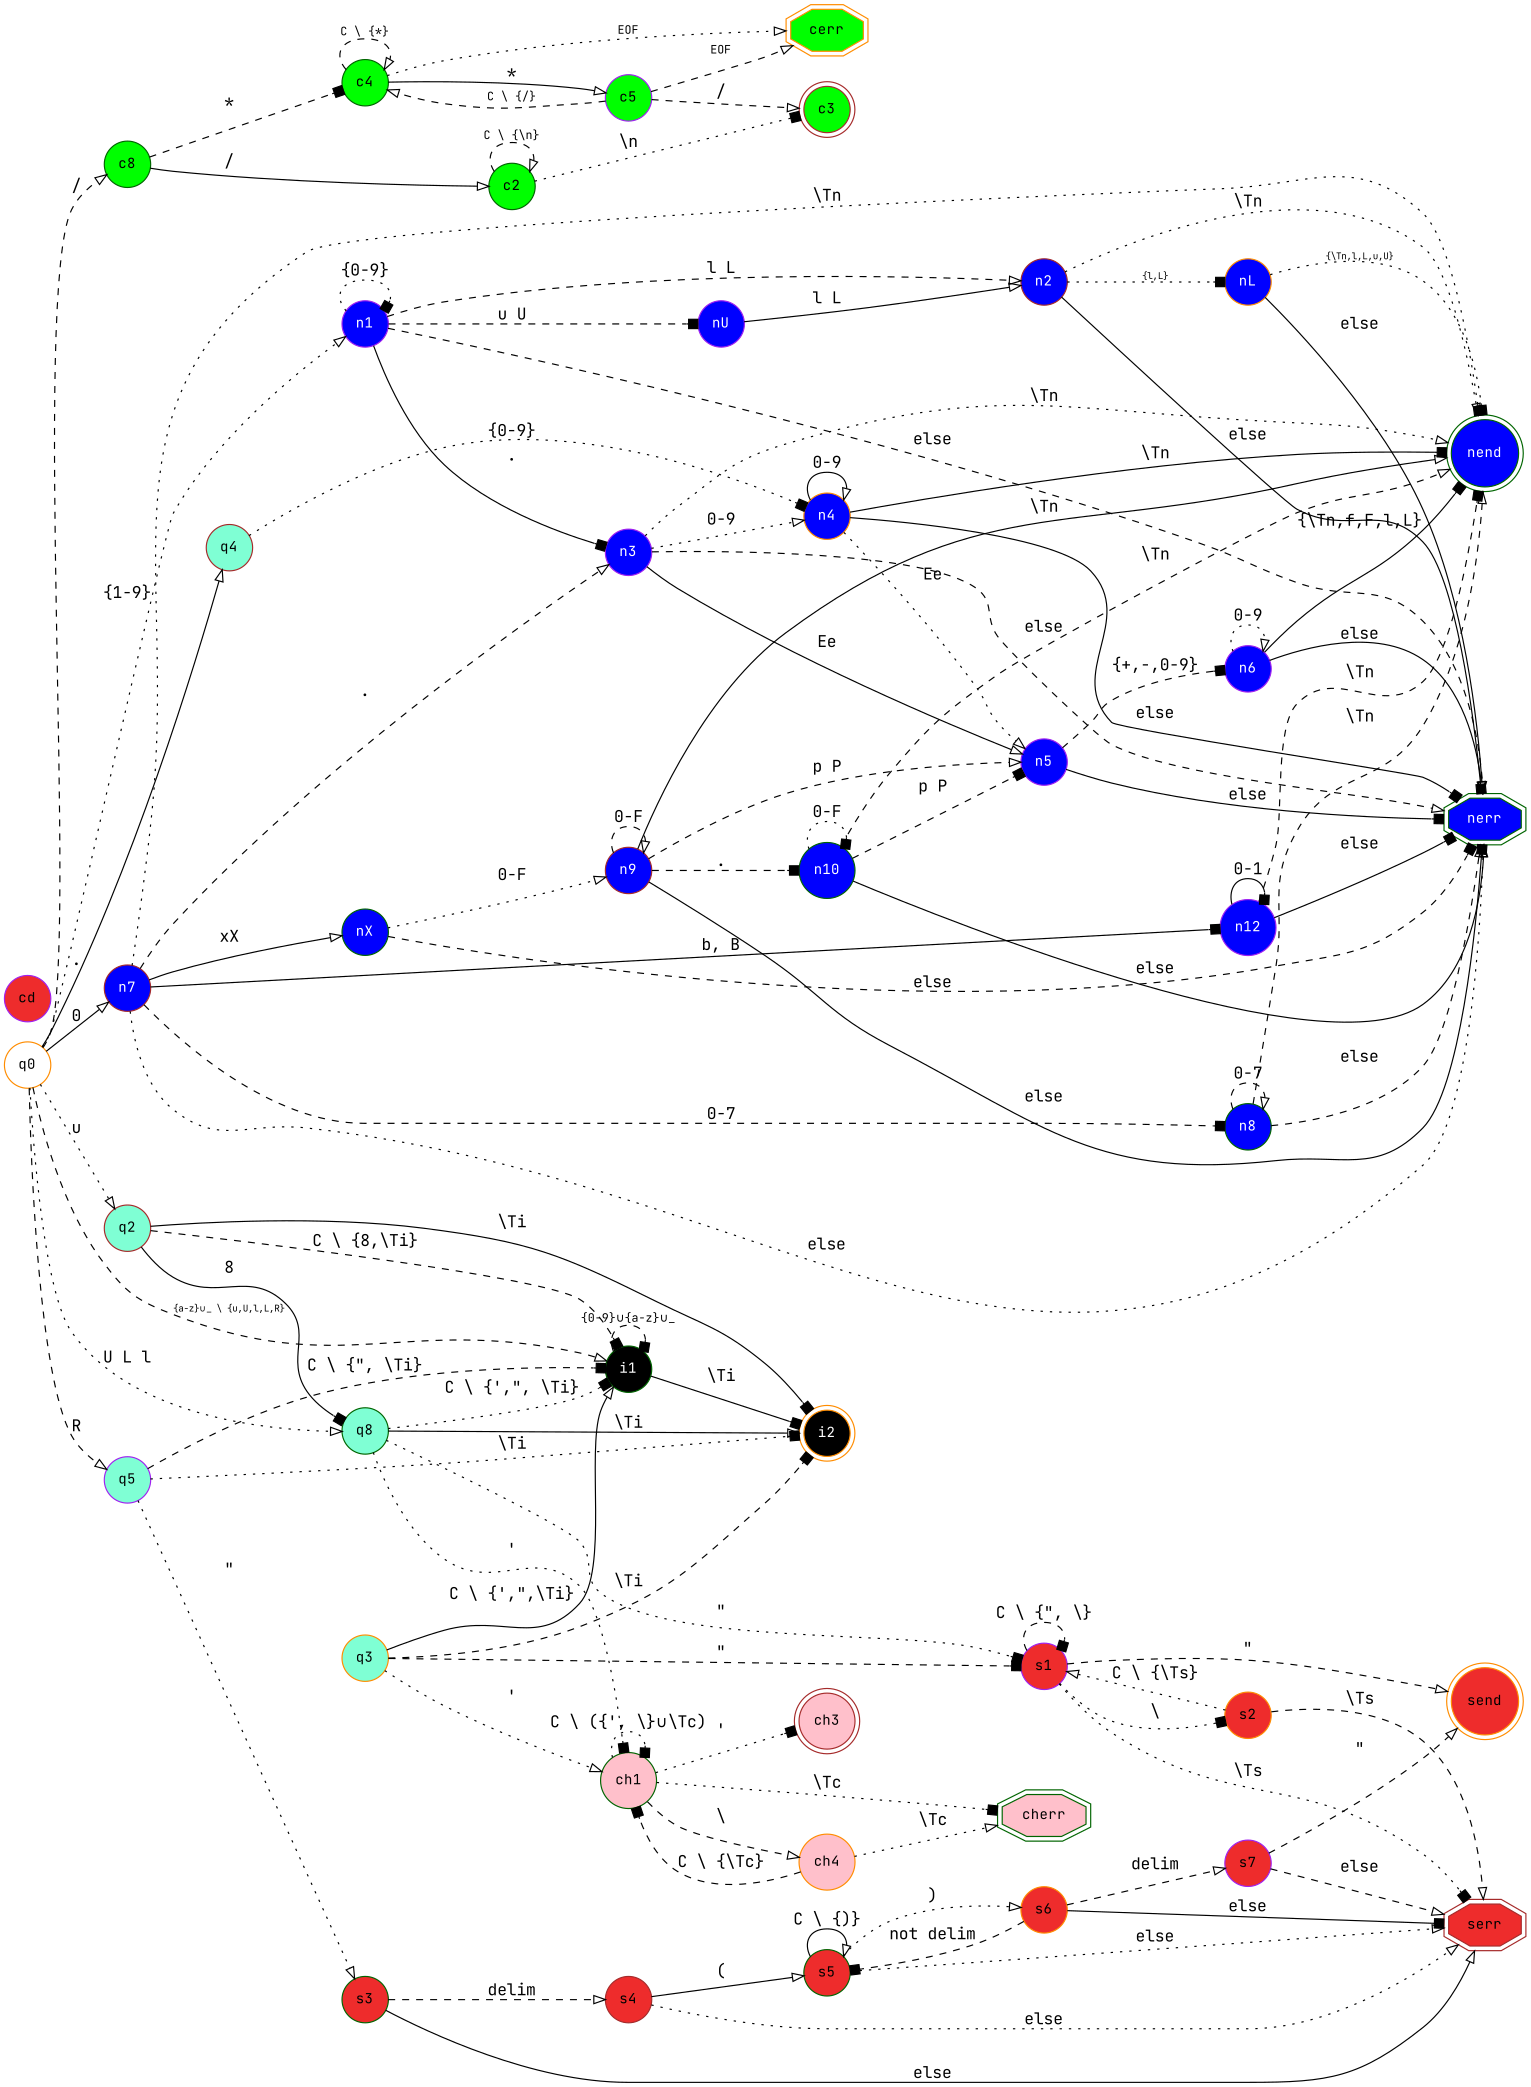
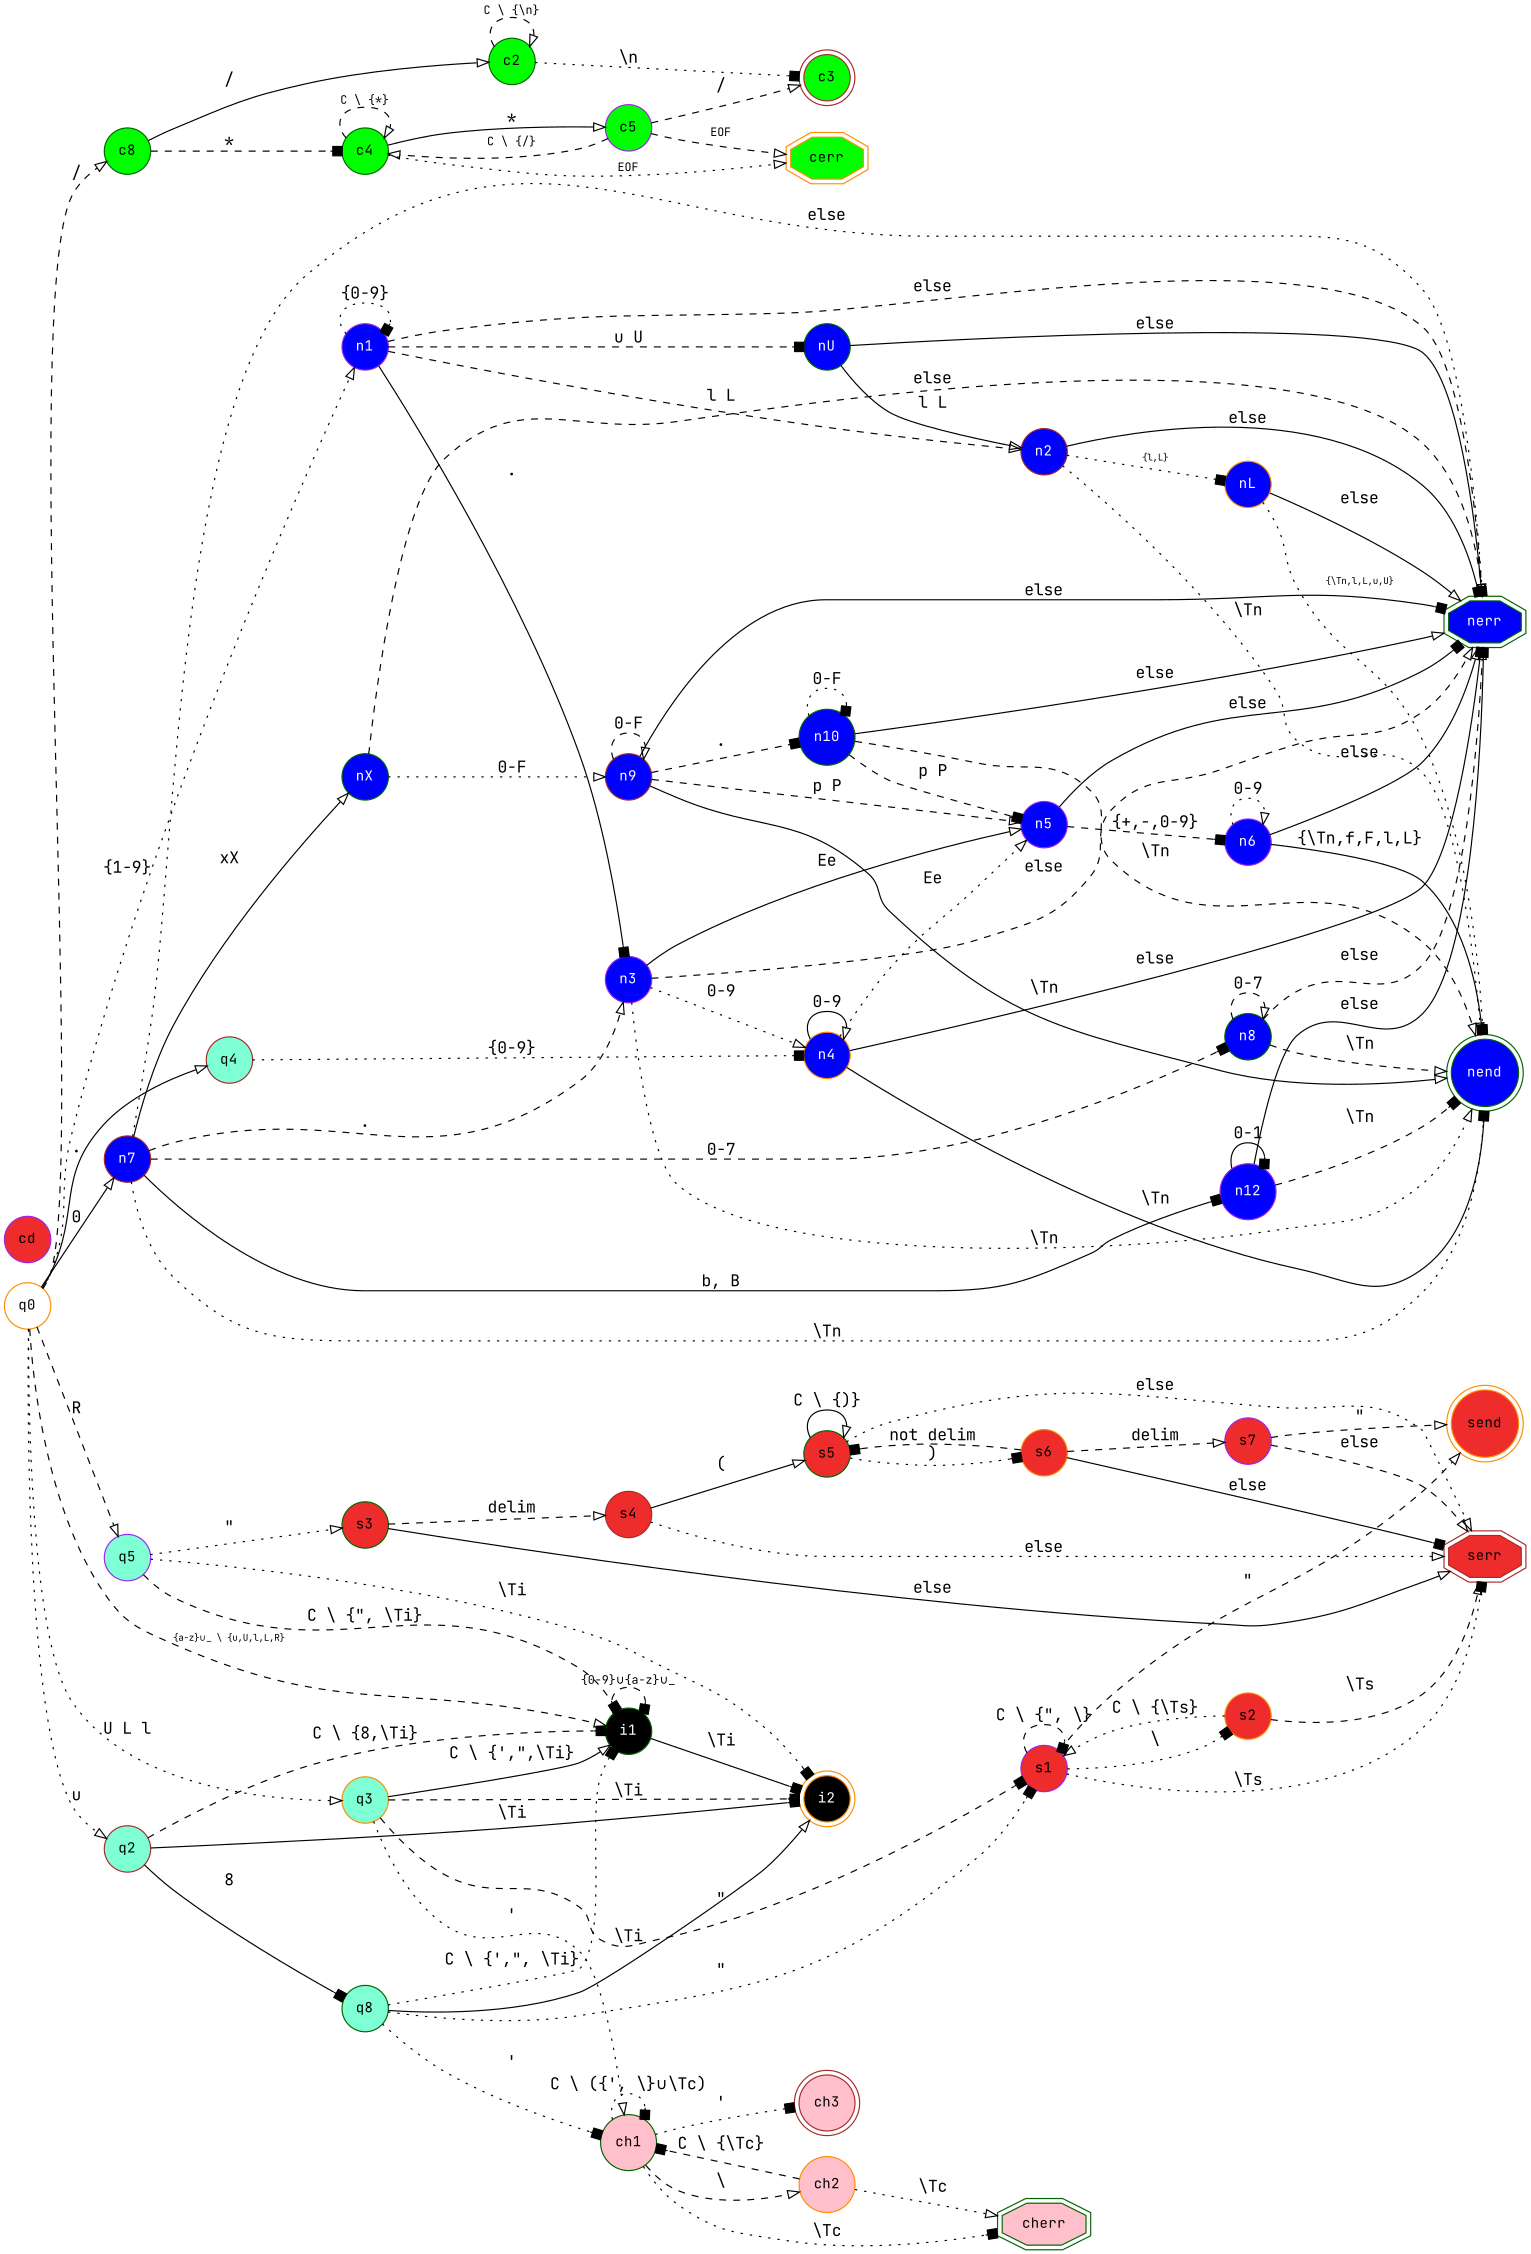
node "nU": color purple -> darkgreen
edge "nU" -> "nerr": added, label "else"
edge "q0" -> "q8": now "q0" -> "q3"
node "ch4": label "ch4" -> "ch2"
edge "s5" -> "s6": arrowhead onormal -> box
